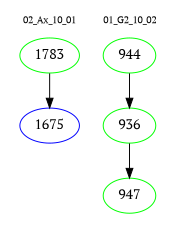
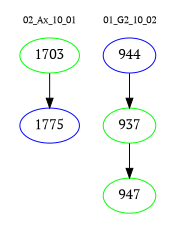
node "1783": label "1783" -> "1703"
node "944": color green -> blue
node "1675": label "1675" -> "1775"
node "936": label "936" -> "937"
